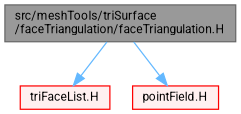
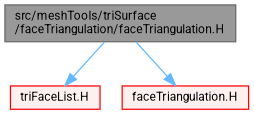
node "pointField.H": label "pointField.H" -> "faceTriangulation.H"
